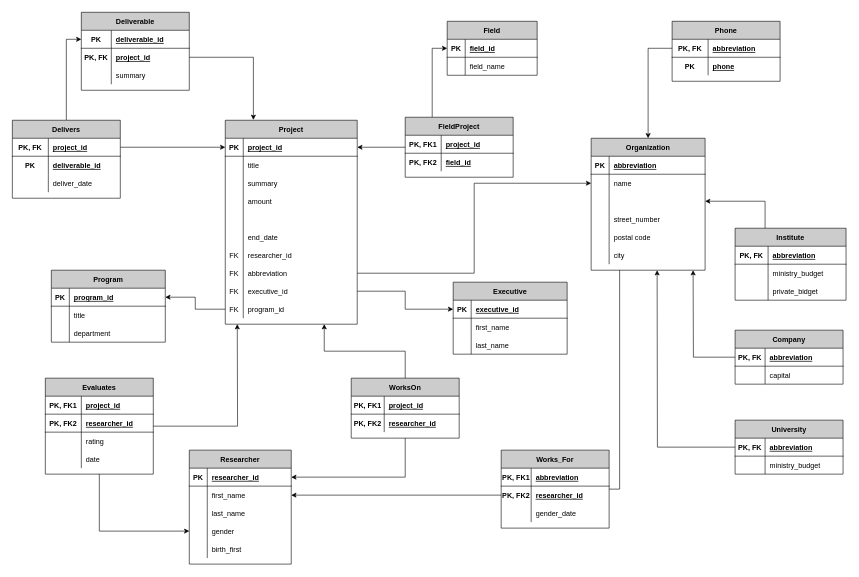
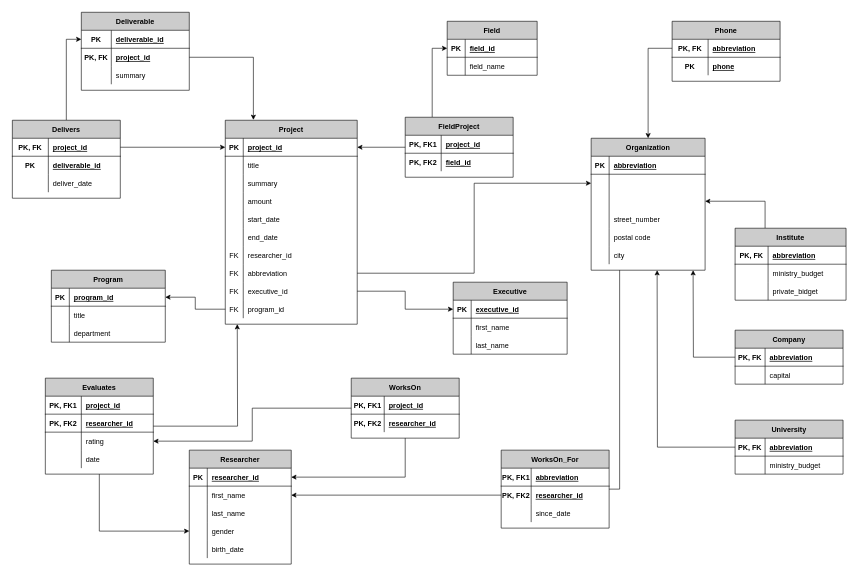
node "name": removed
node "start_date": added
edge "WorksOn" -> "Project": now "WorksOn" -> "rating"
node "Works_For": label "Works_For" -> "WorksOn_For"
node "gender_date": label "gender_date" -> "since_date"
node "birth_first": label "birth_first" -> "birth_date"
